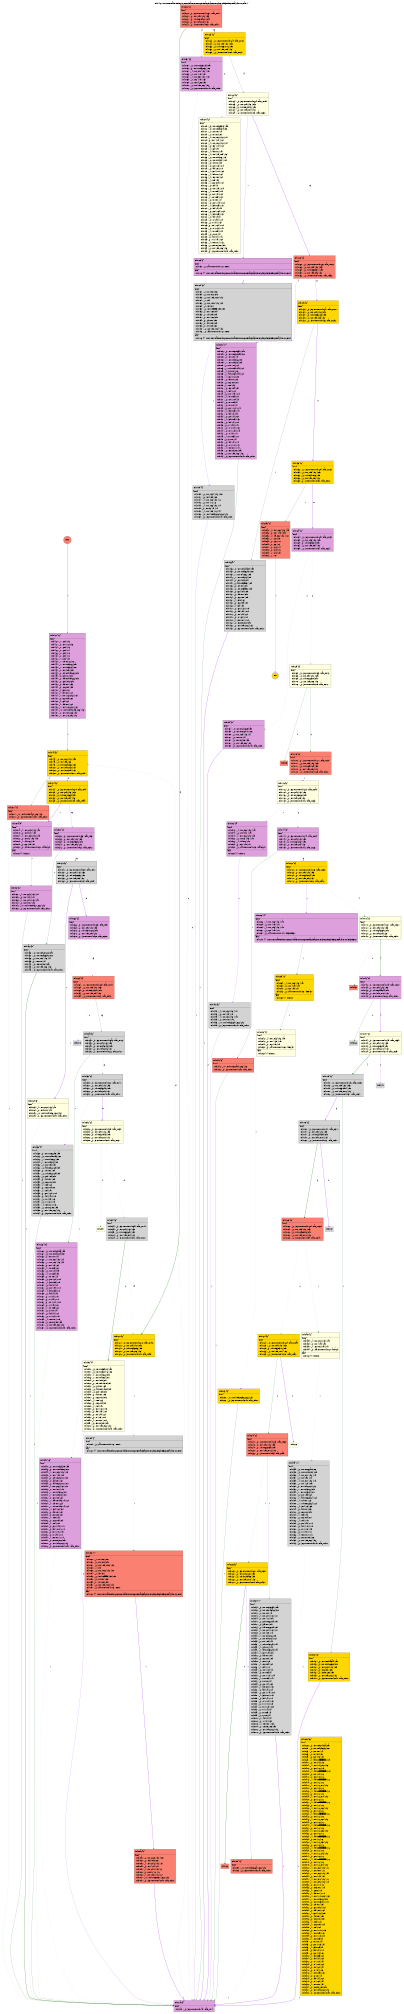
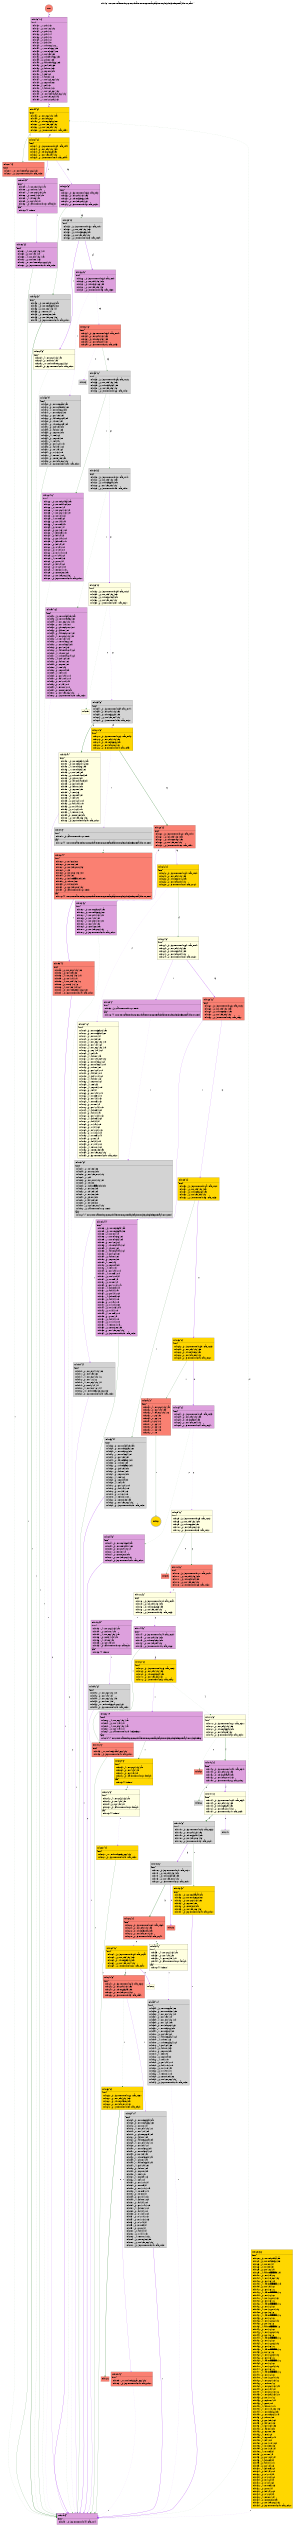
node "Exit": label "Exit" -> "Desktop"
edge "0x40162c [28]" -> "0x401610 [28]": reversed
node "0x402151": fillcolor lightgrey -> salmon
